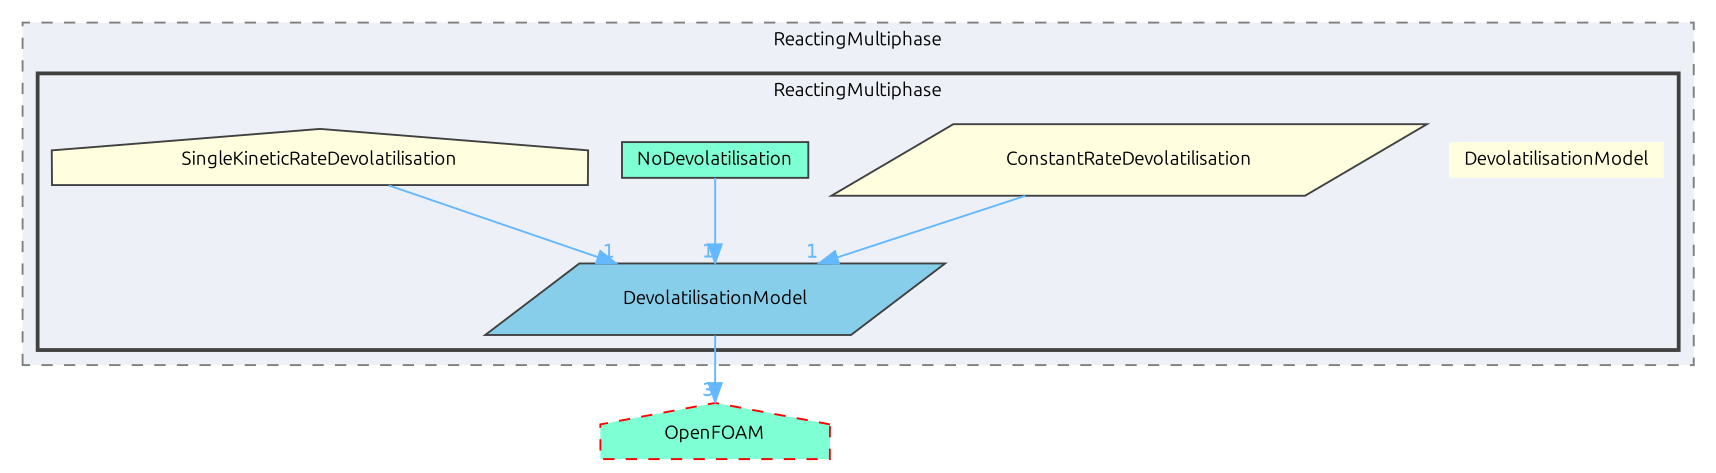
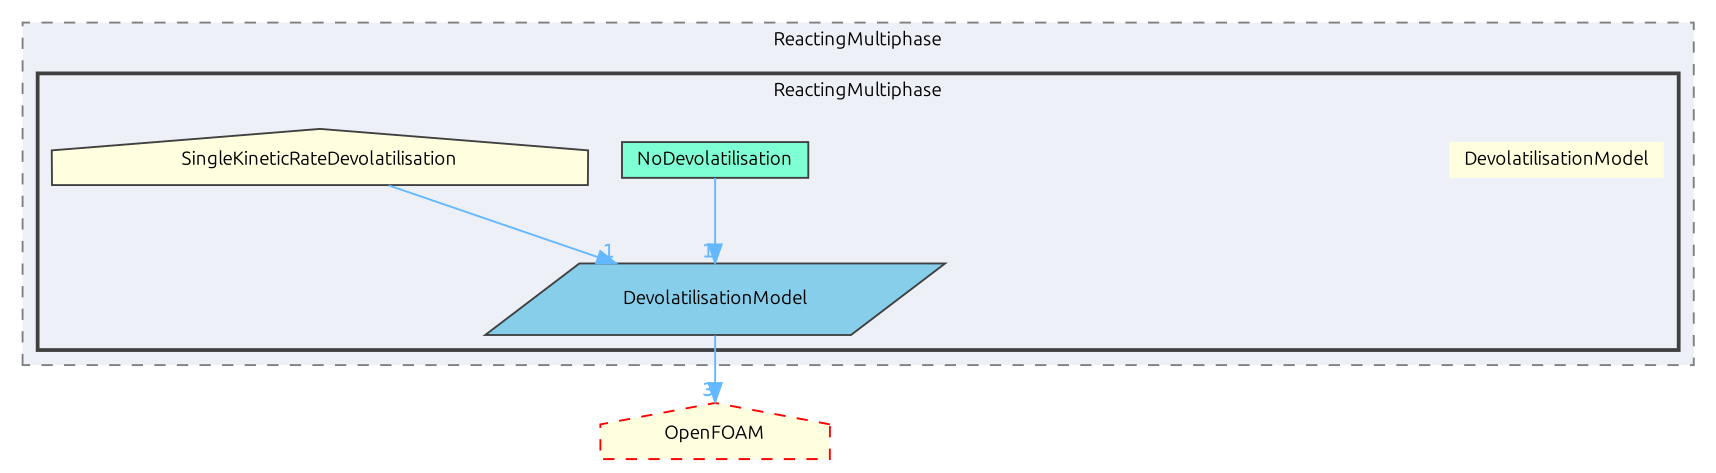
node "ConstantRateDevolatilisation": removed
node "OpenFOAM": fillcolor aquamarine -> lightyellow
